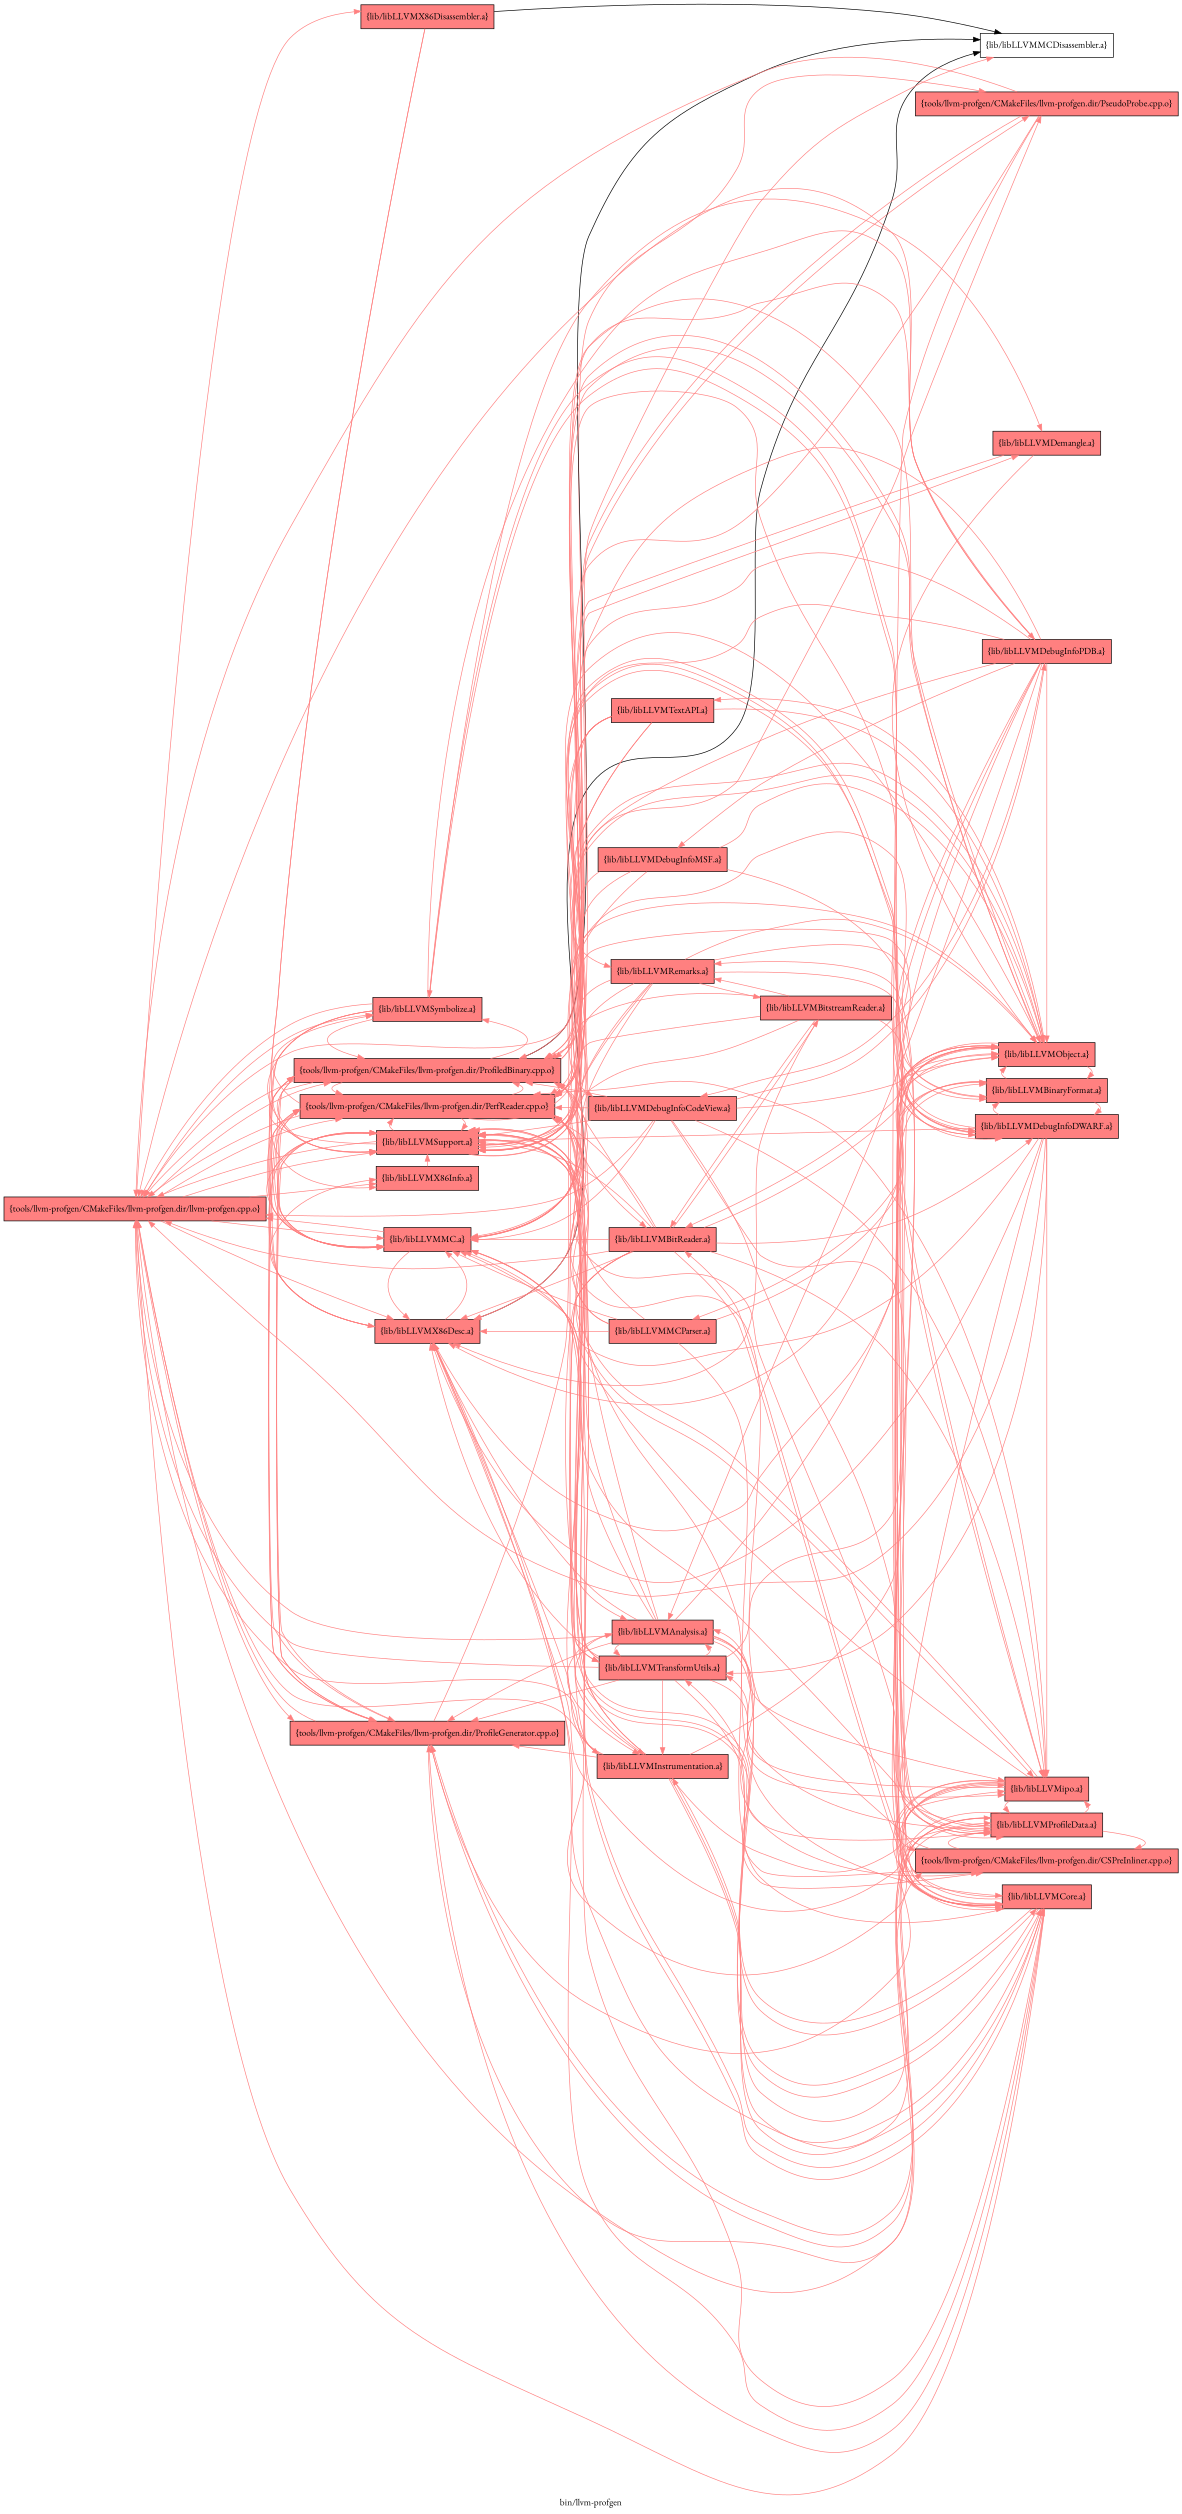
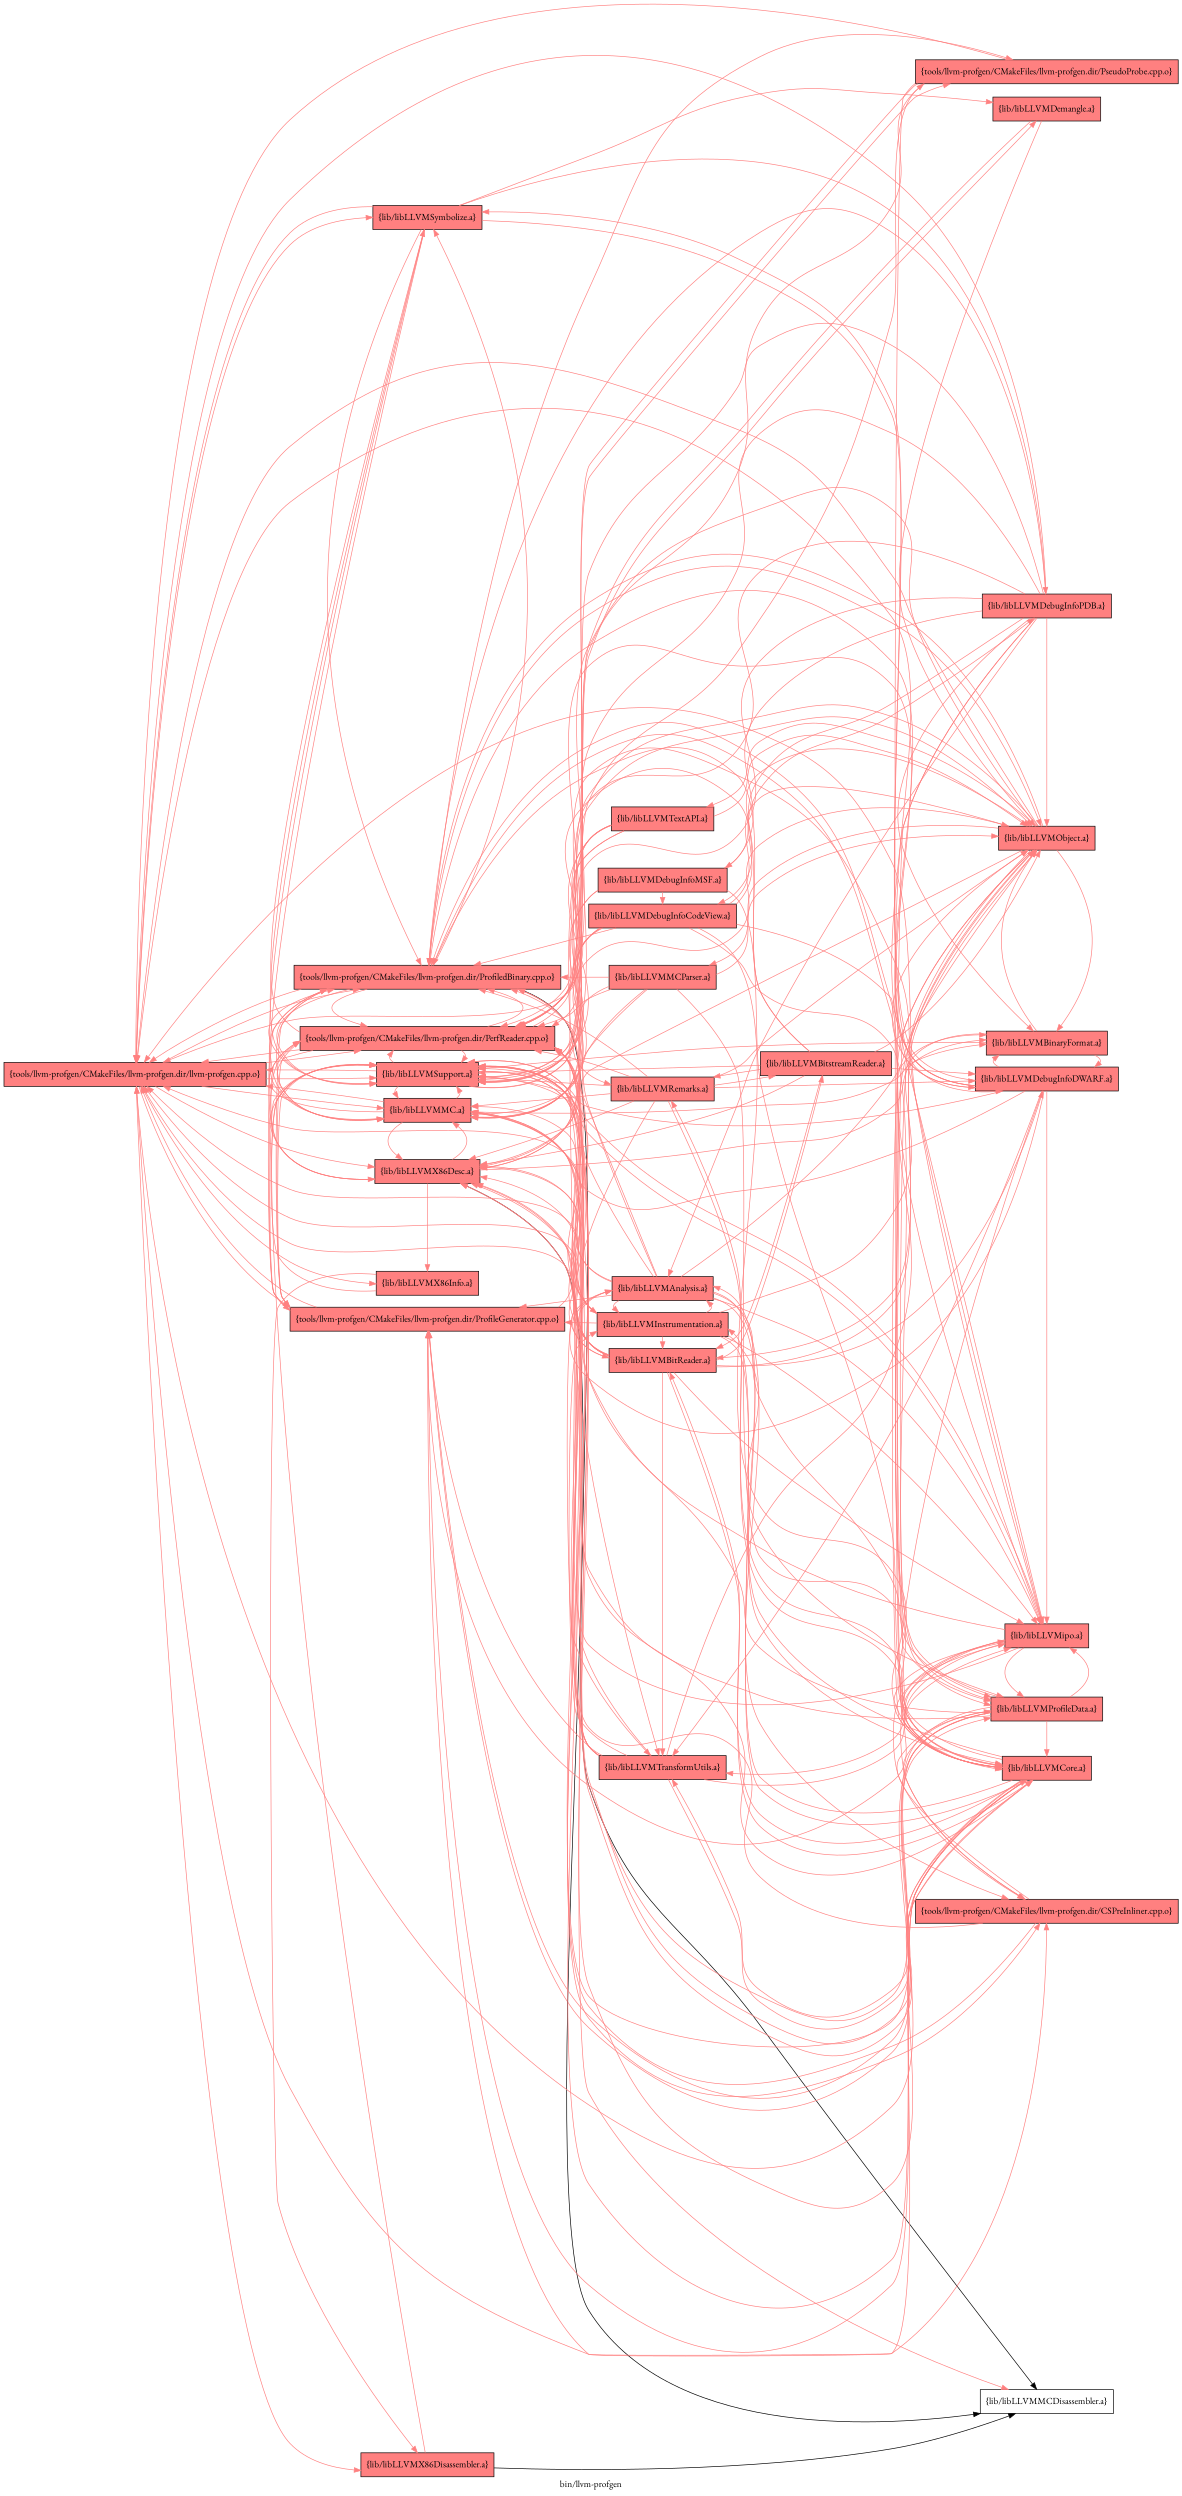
edge "{lib/libLLVMX86Disassembler.a}" -> "{lib/libLLVMX86Info.a}": reversed
edge "{lib/libLLVMRemarks.a}" -> "{lib/libLLVMX86Desc.a}": added
edge "{lib/libLLVMBinaryFormat.a}" -> "{lib/libLLVMipo.a}": now "{lib/libLLVMCore.a}" -> "{lib/libLLVMipo.a}"
edge "{lib/libLLVMProfileData.a}" -> "{lib/libLLVMObject.a}": now "{lib/libLLVMBitstreamReader.a}" -> "{lib/libLLVMObject.a}"
edge "{lib/libLLVMBitReader.a}" -> "{lib/libLLVMInstrumentation.a}": reversed
